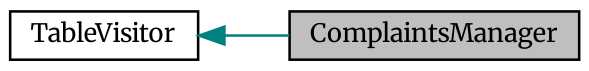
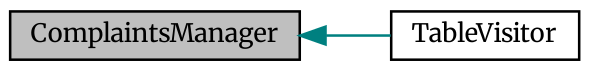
edge "ComplaintsManager" -> "TableVisitor": reversed
